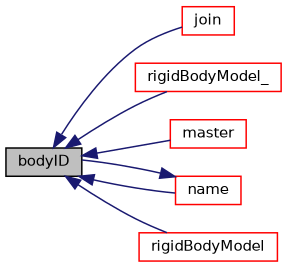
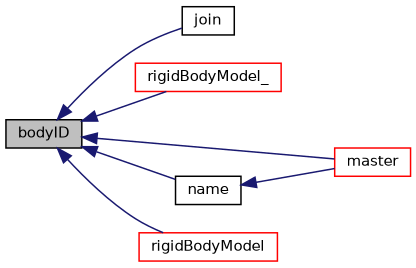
node "join": color red -> black
edge "bodyID" -> "name": now "master" -> "name"
node "name": color red -> black
